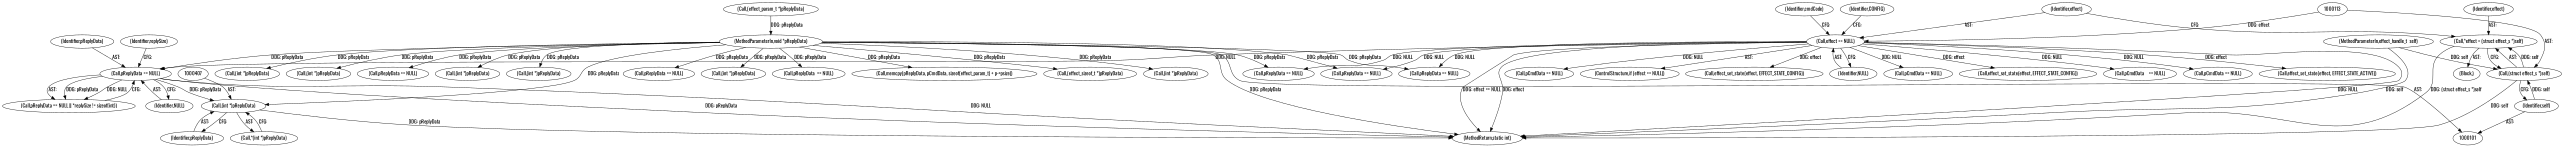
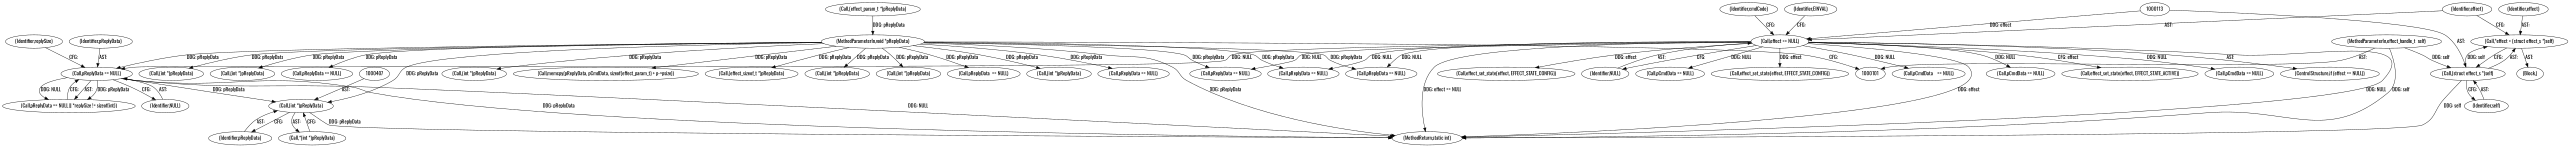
node "(Identifier,CONFIG)": label "(Identifier,CONFIG)" -> "(Identifier,EINVAL)"
edge "(Call,effect == NULL)" -> "(Call,effect_set_state(effect, EFFECT_STATE_ACTIVE))": label "DDG: effect" -> "CFG: effect"
edge "(MethodParameterIn,void *pReplyData)" -> "1000101": label "AST: " -> "CFG: "
edge "(Identifier,self)" -> "(Call,(struct effect_s *)self)": label "DDG: self" -> "AST: "
edge "(Call,*effect = (struct effect_s *)self)" -> "(MethodReturn,static int)": removed, label "DDG: (struct effect_s *)self"
edge "(Identifier,self)" -> "1000101": now "(MethodParameterIn,effect_handle_t  self)" -> "1000101"
